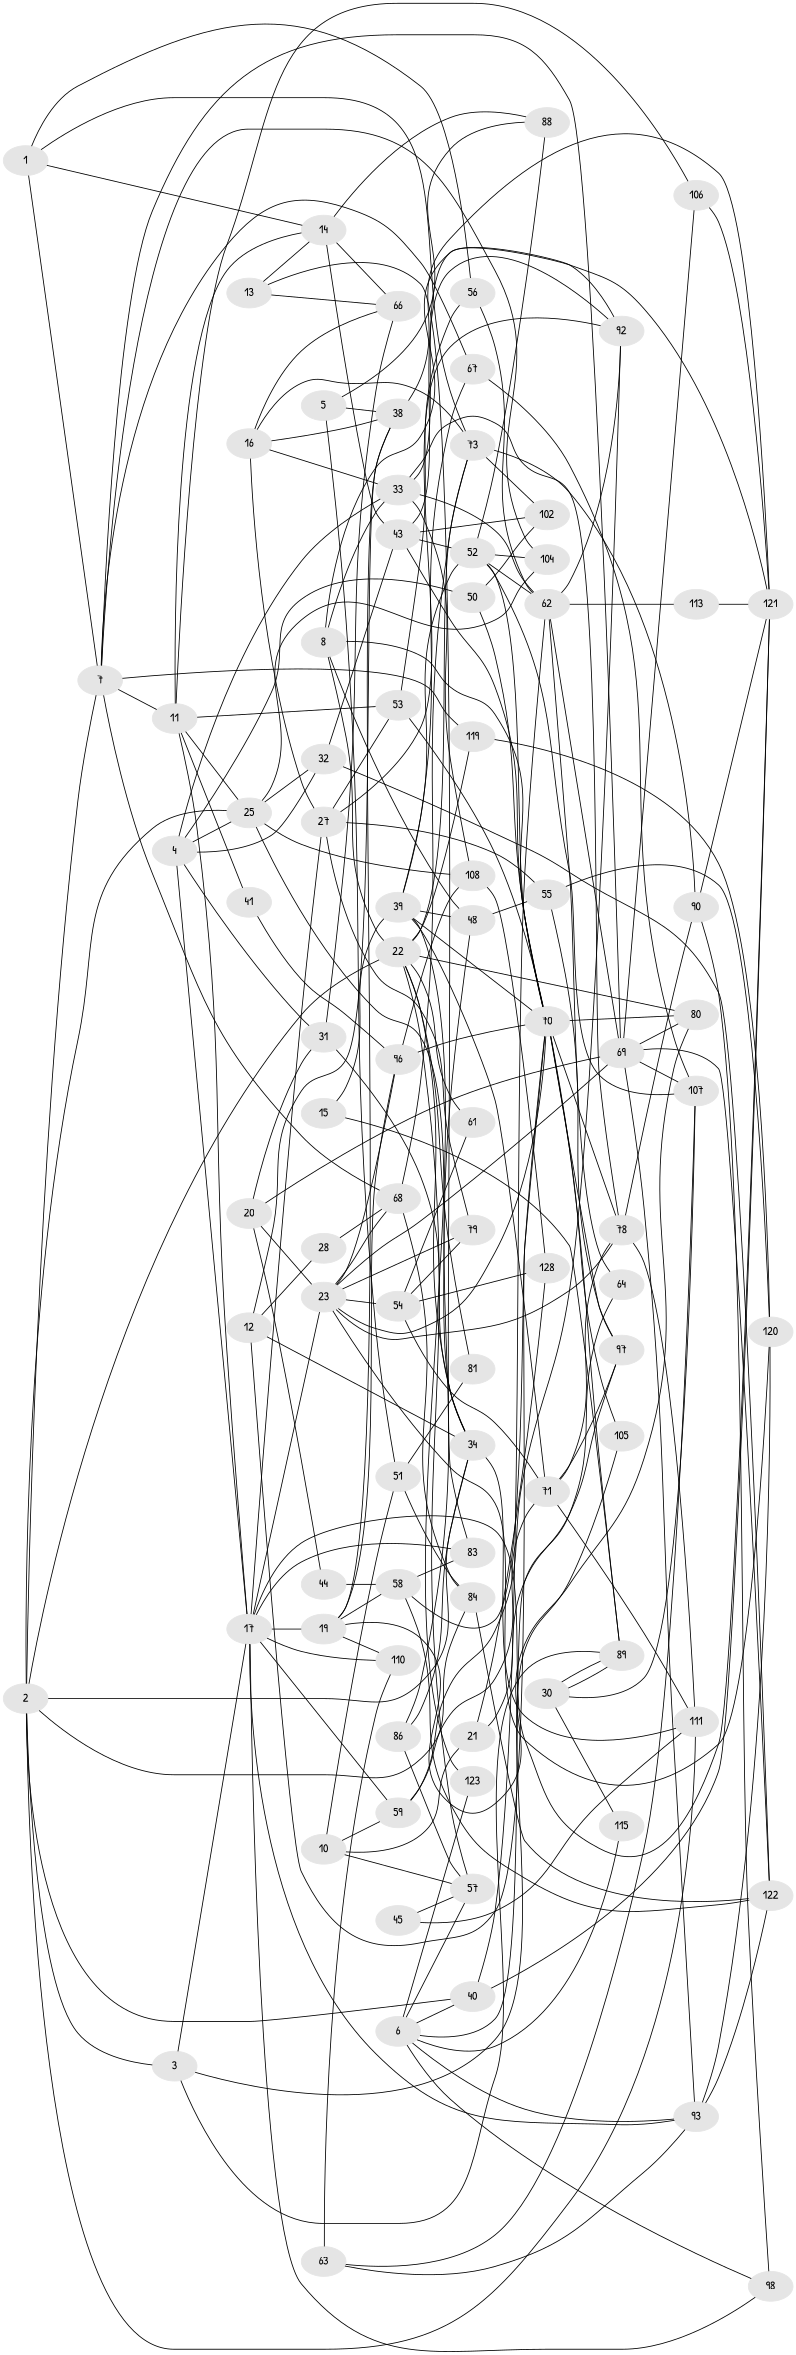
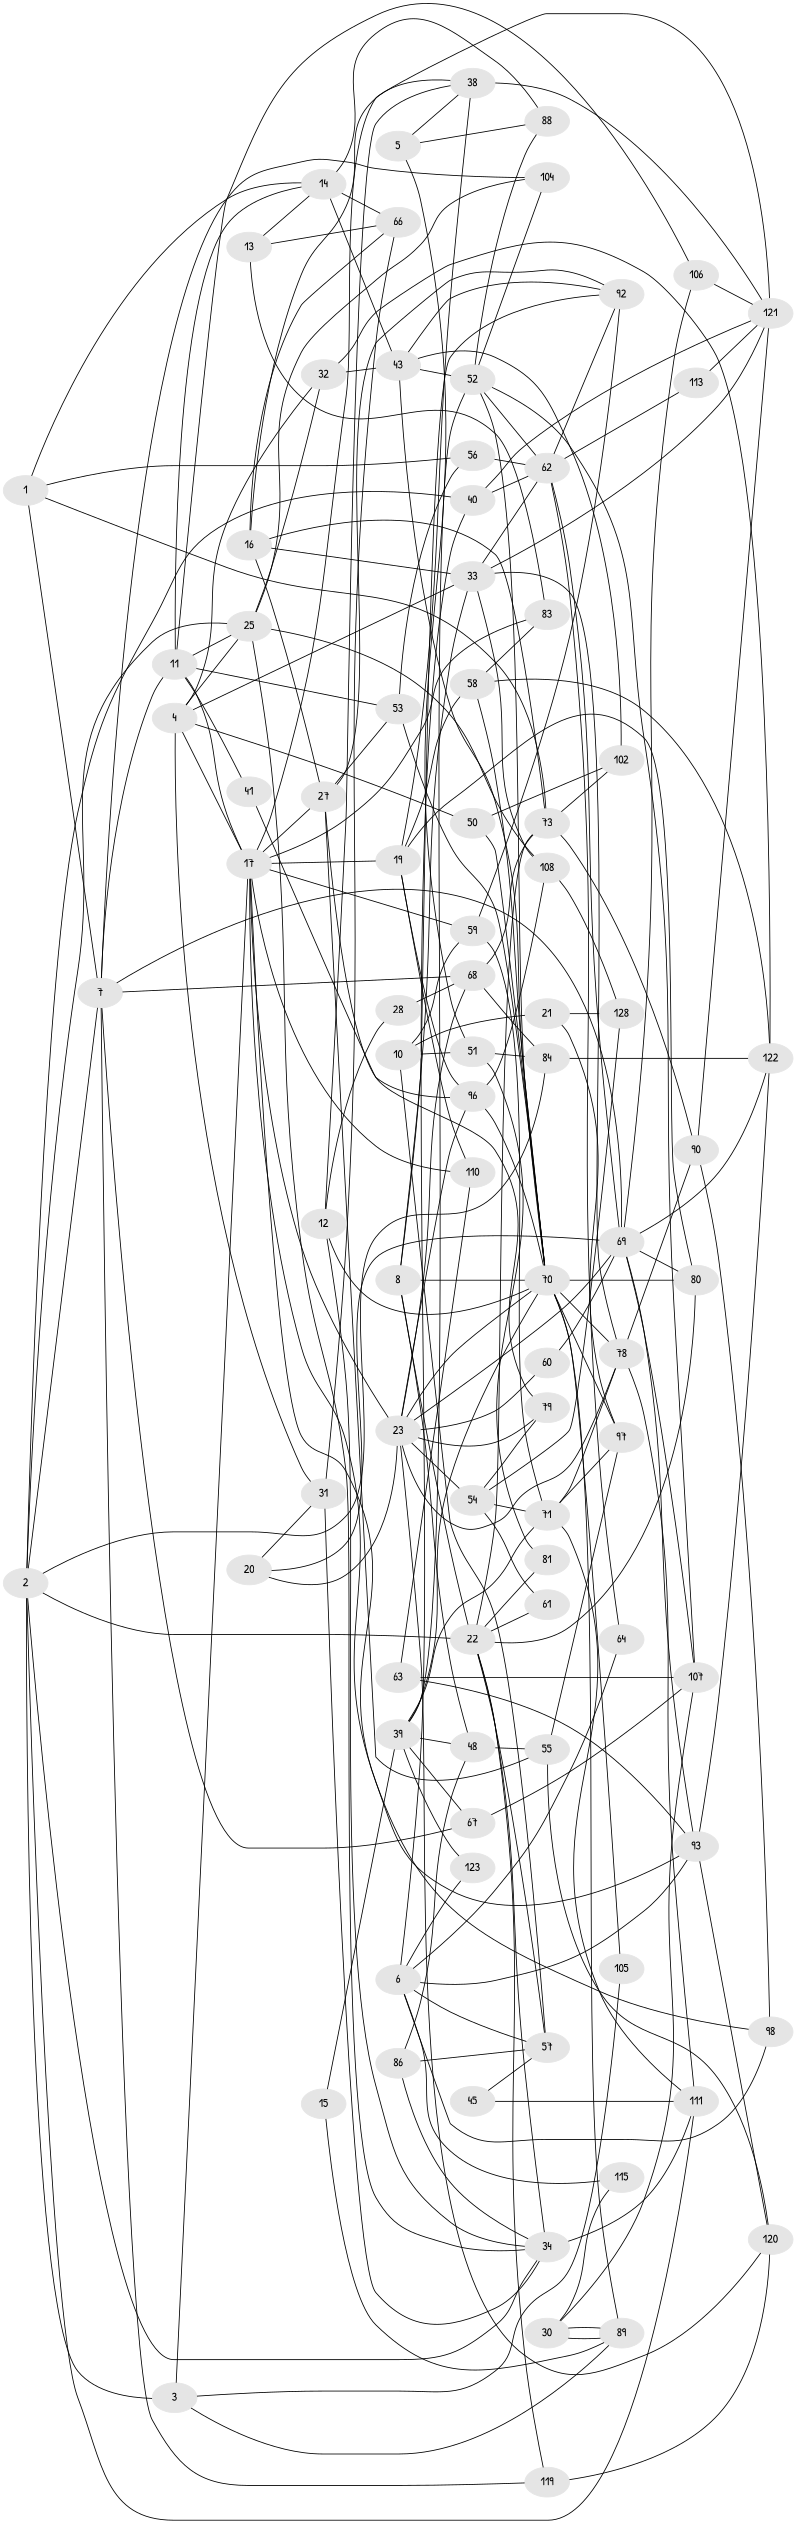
node "60": added
node "44": removed
